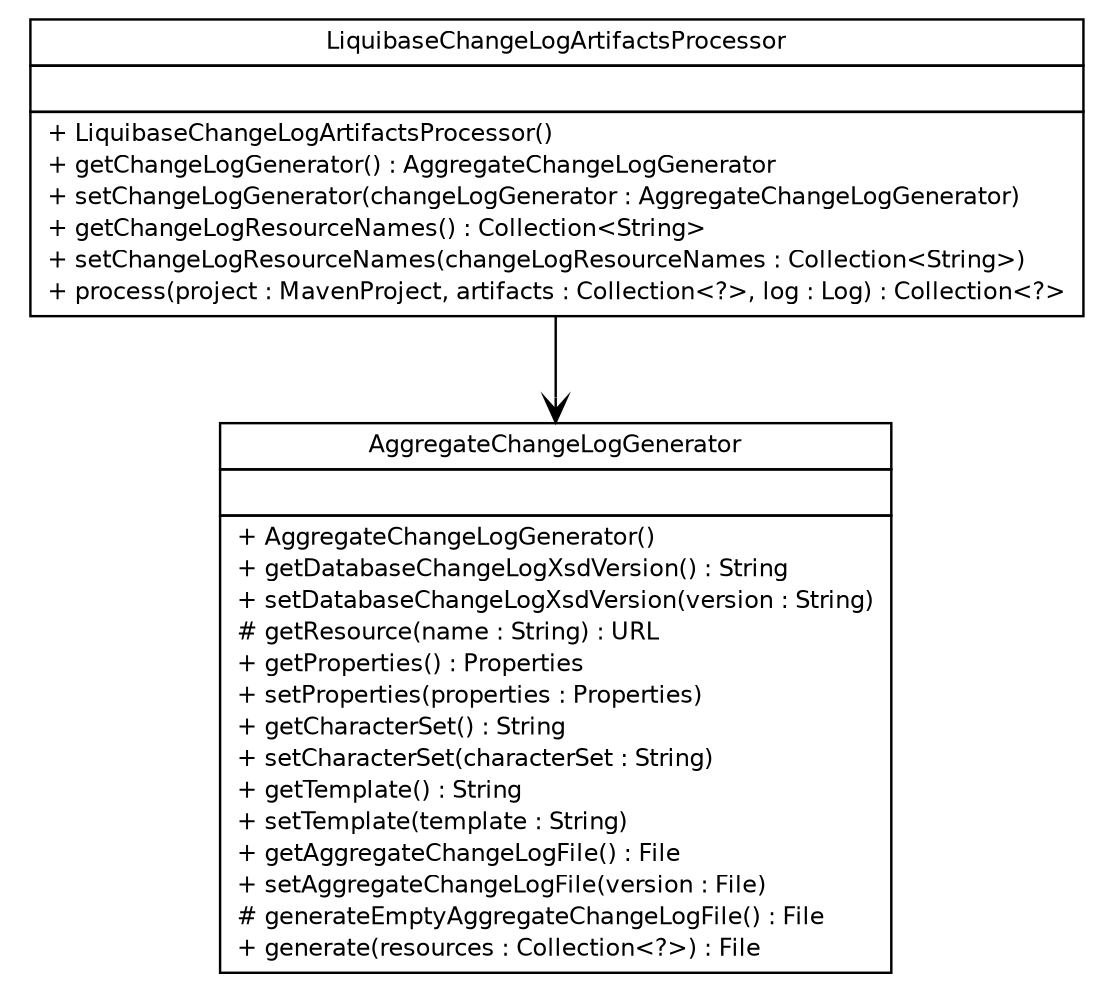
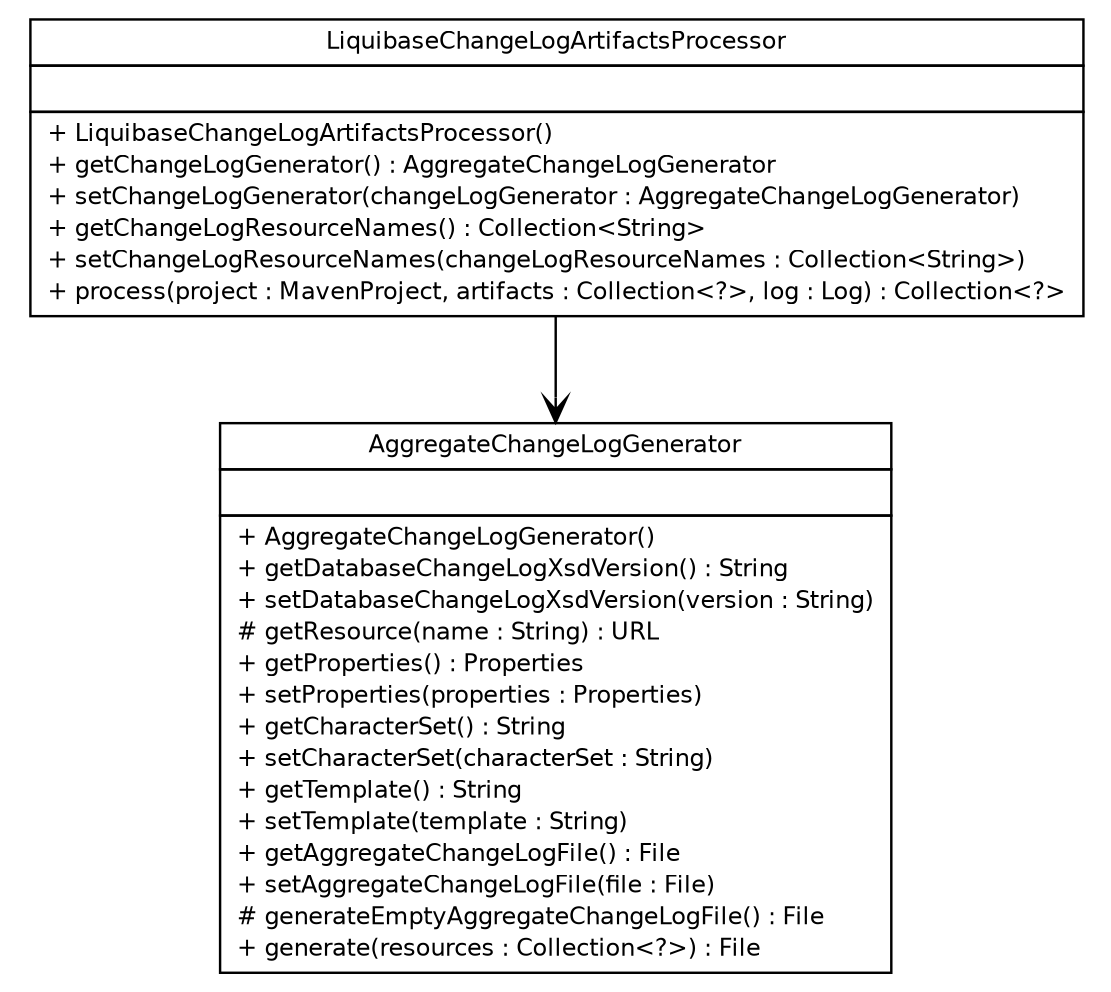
node "AggregateChangeLogGenerator": text "+ setAggregateChangeLogFile(version : File)" -> "+ setAggregateChangeLogFile(file : File)"
